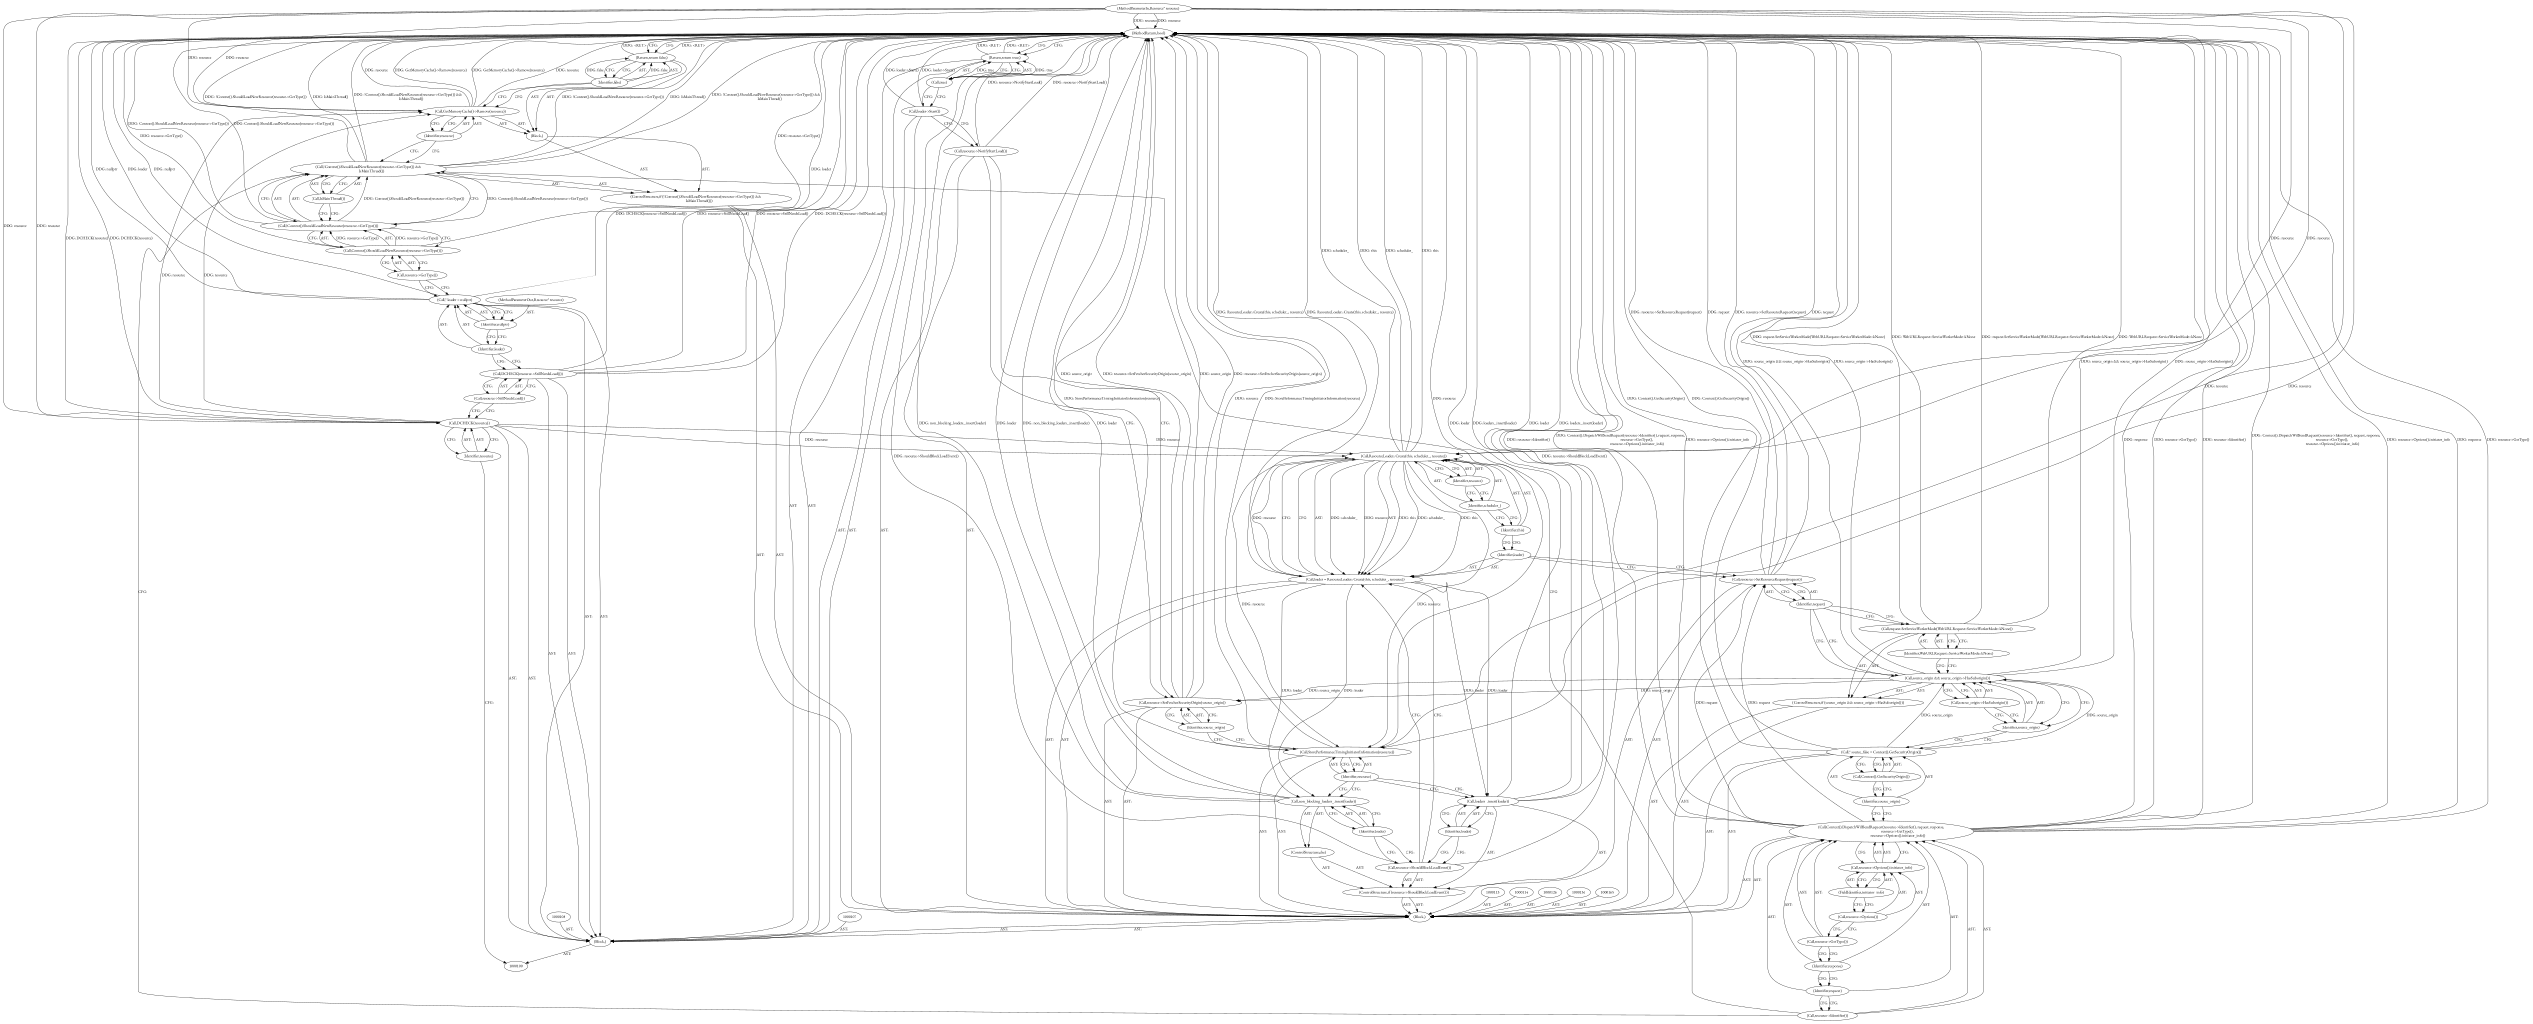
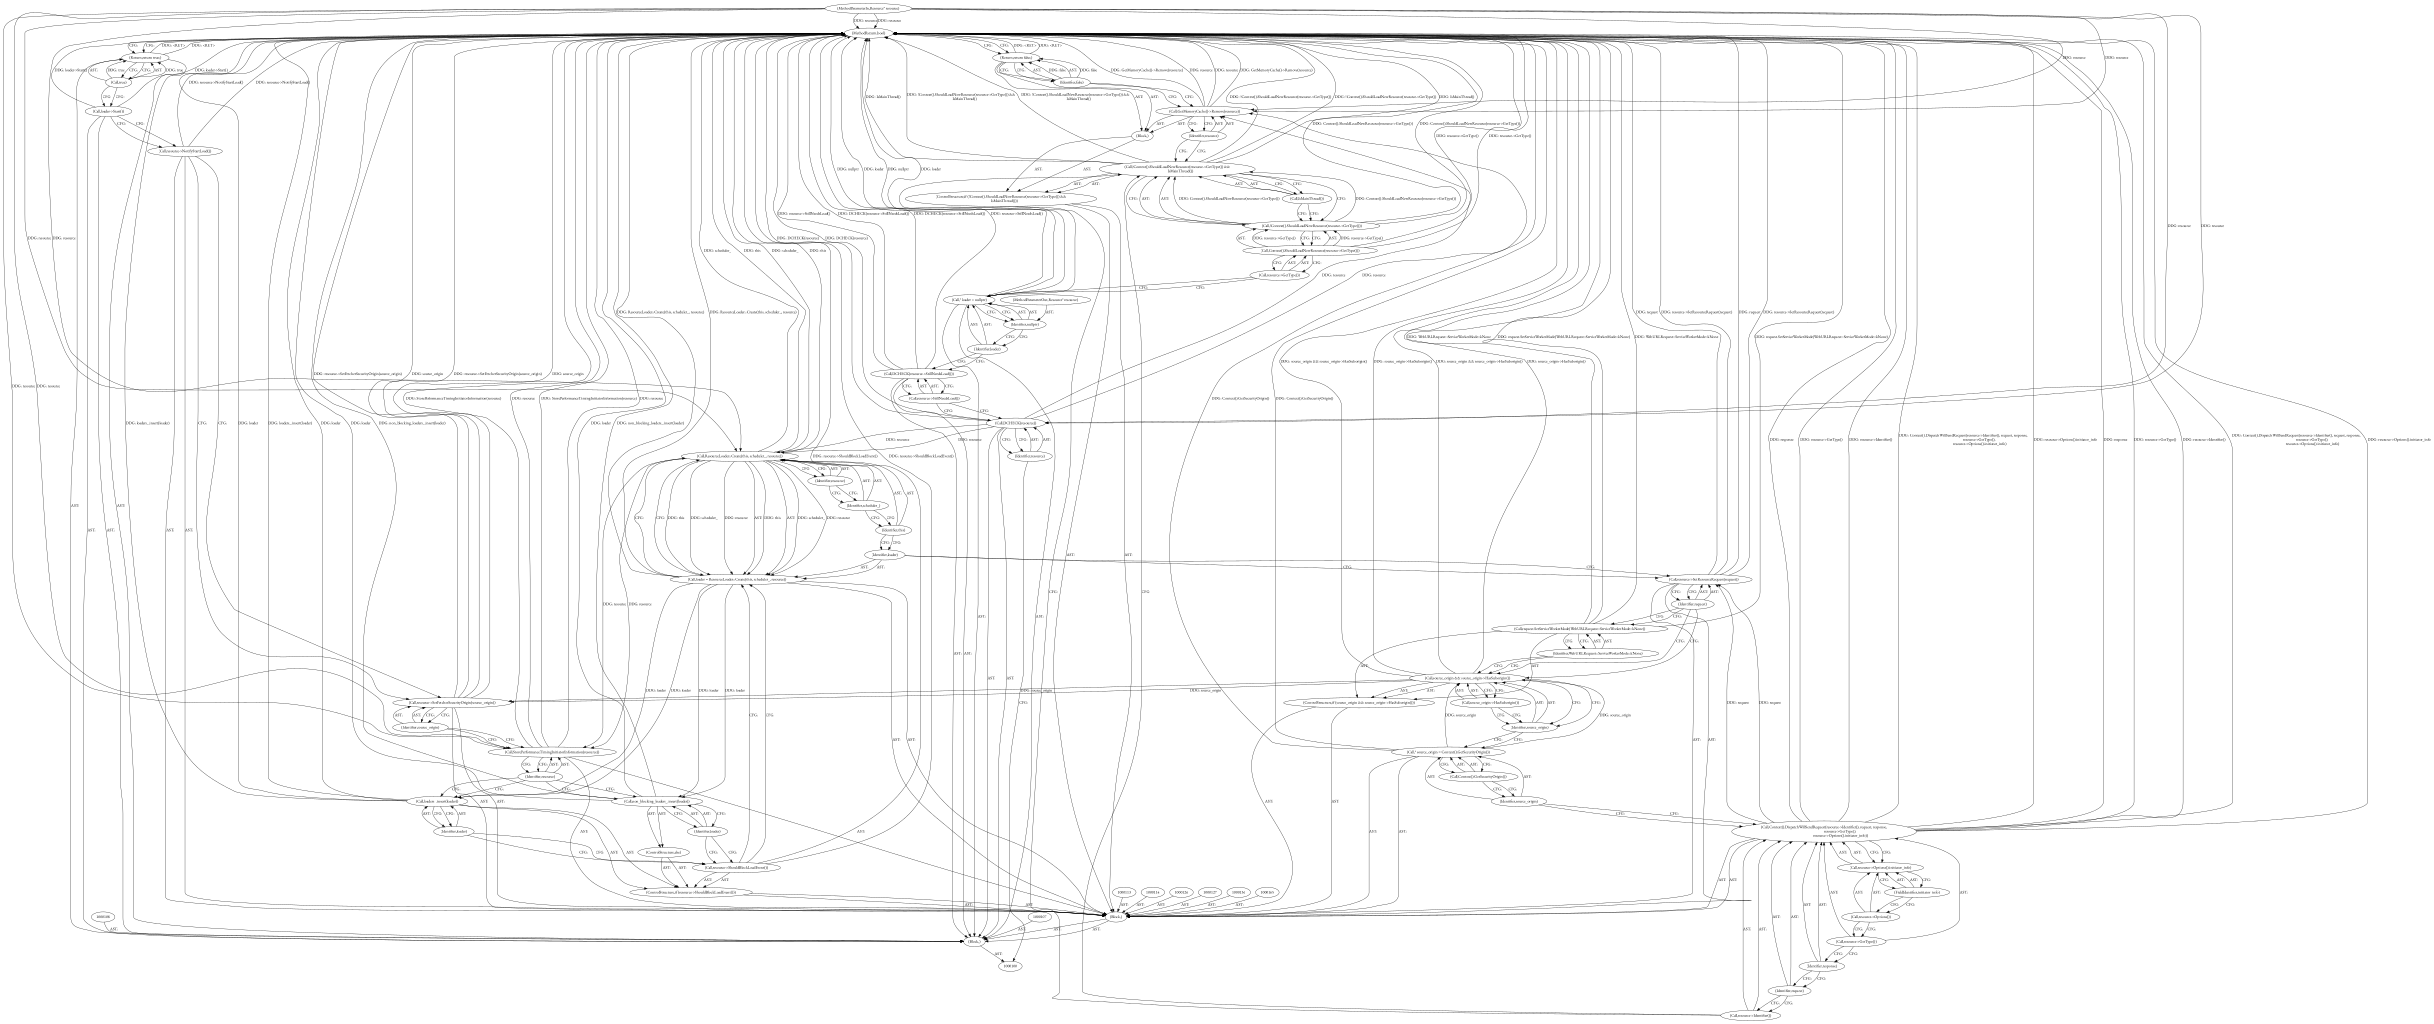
node "(Call,* source_false = Context().GetSecurityOrigin())": label "(Call,* source_false = Context().GetSecurityOrigin())" -> "(Call,* source_origin = Context().GetSecurityOrigin())"
node "1000127": added
